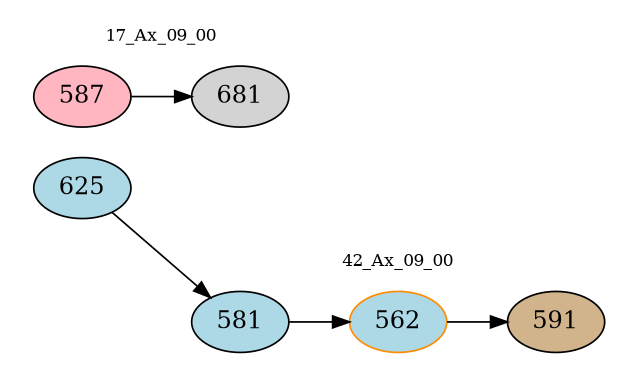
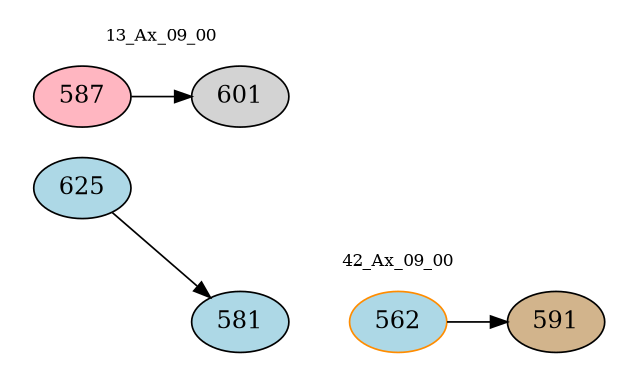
cluster "17_Ax_09_00": label "17_Ax_09_00" -> "13_Ax_09_00"
node "681": label "681" -> "601"
edge "581" -> "562": removed
